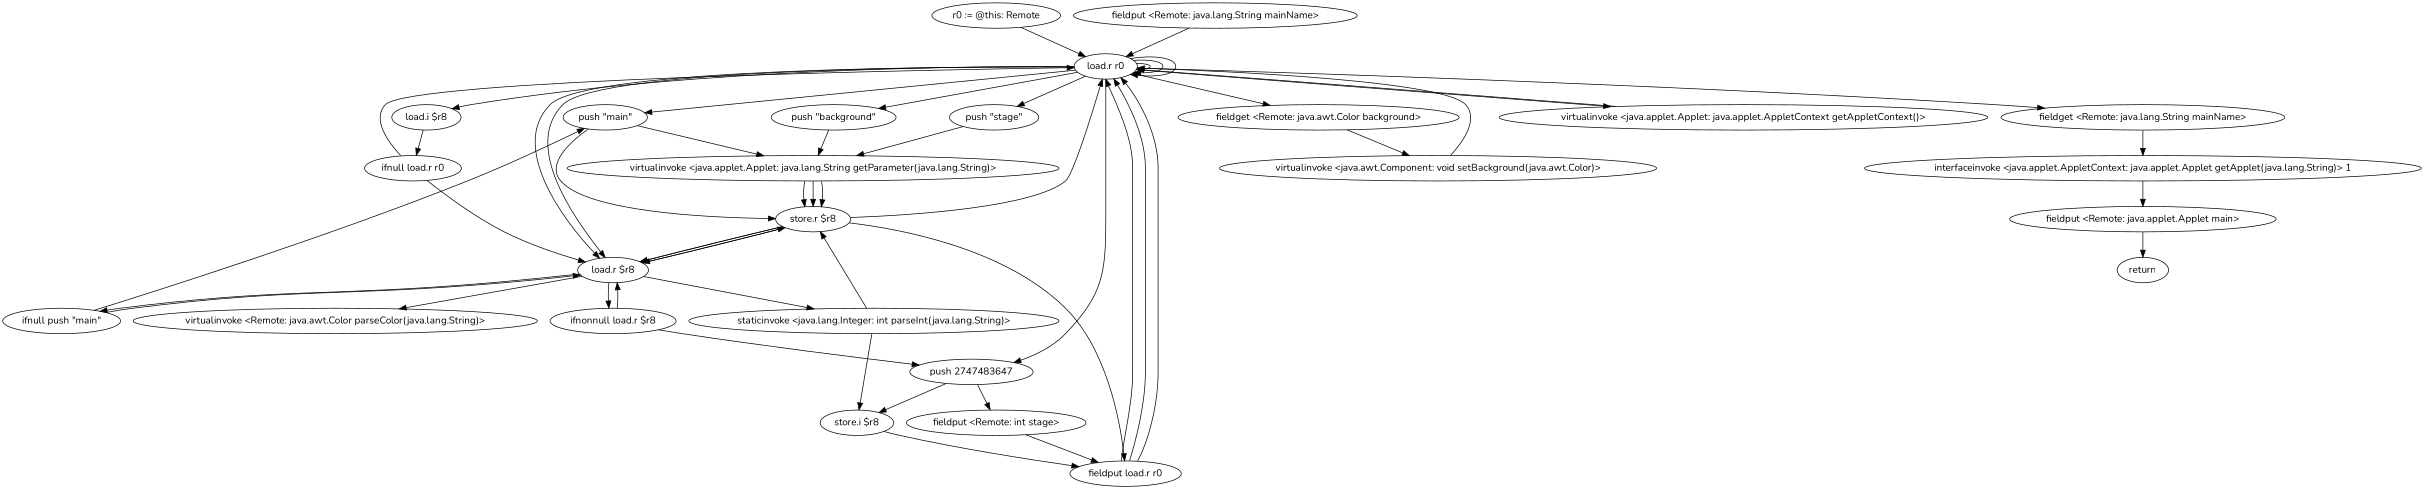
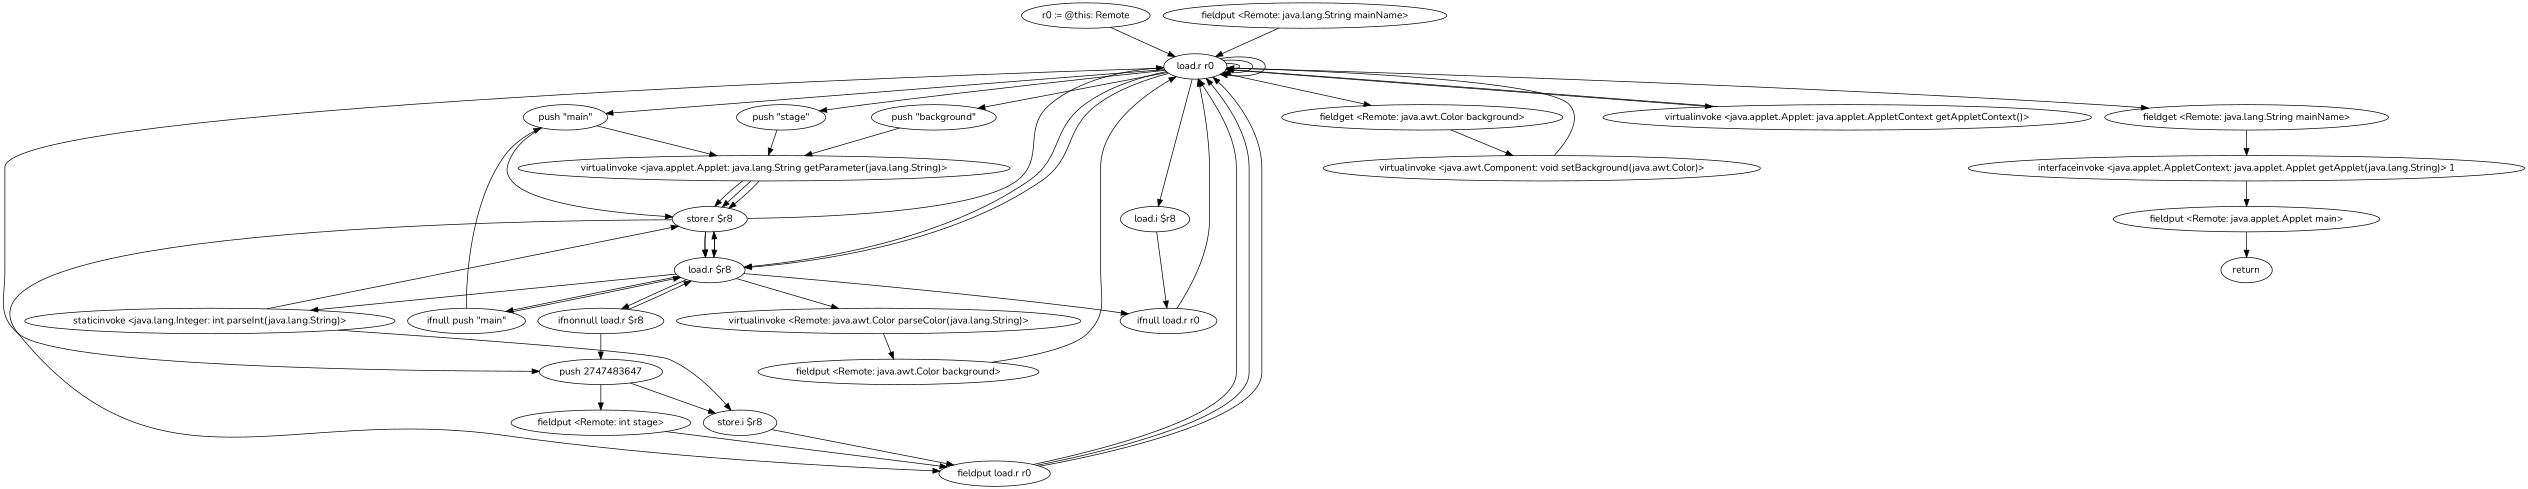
edge "ifnull load.r r0" -> "load.r $r8": reversed
node "fieldput <Remote: java.awt.Color background>": added
